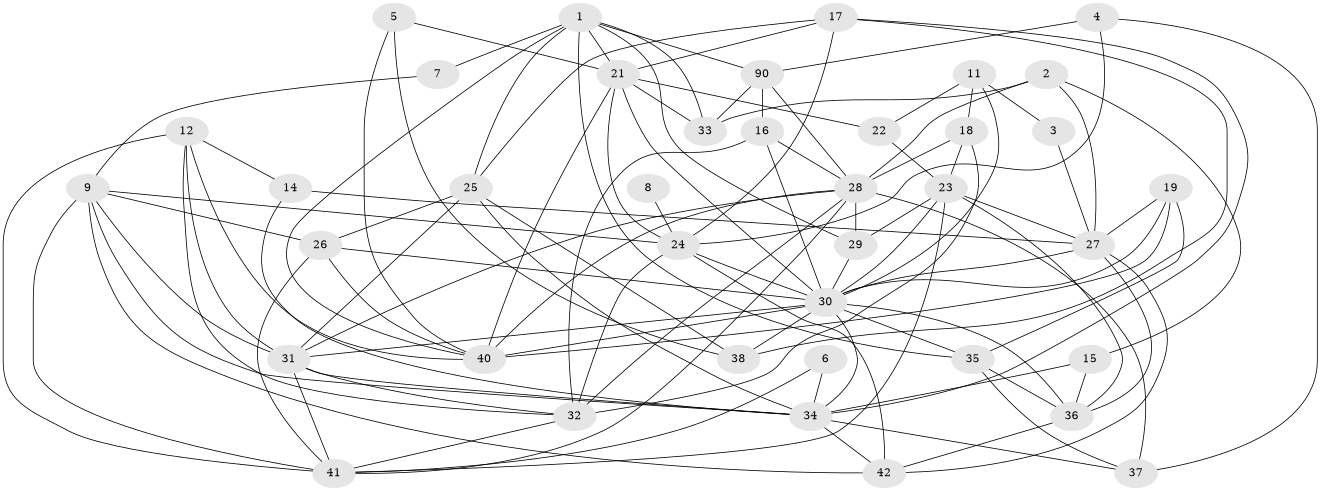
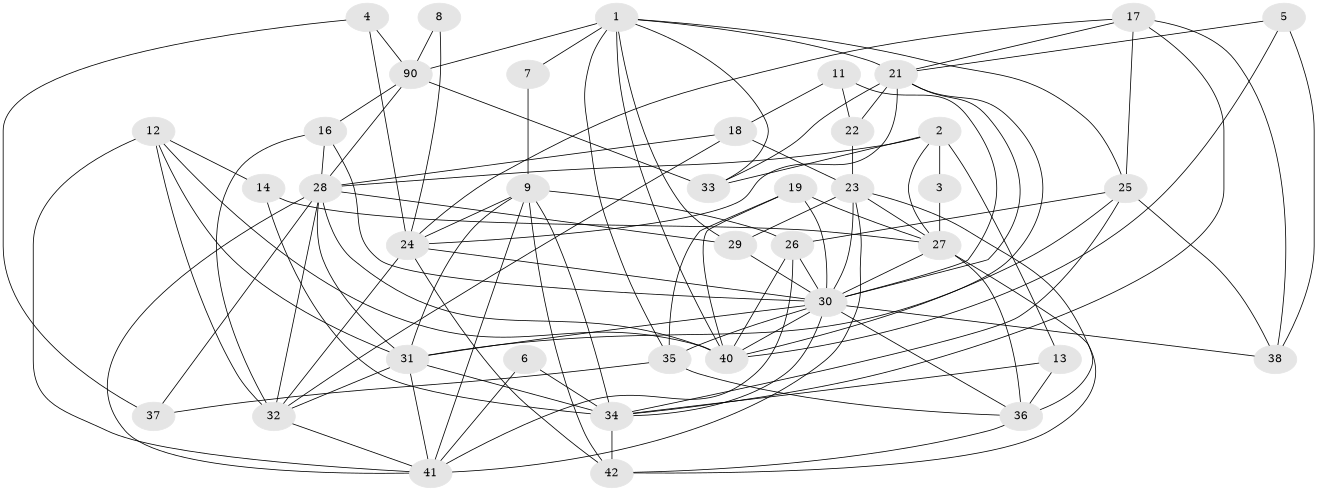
edge "8" -- "90": added
edge "11" -- "3": now "2" -- "3"
node "15": label "15" -> "13"
edge "34" -- "37": removed
